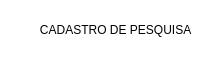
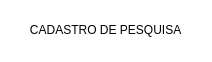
node "CADASTRO DE PESQUISA": moved (116, 31) -> (106, 31)
